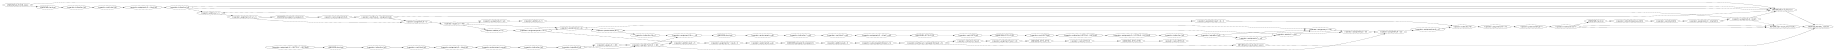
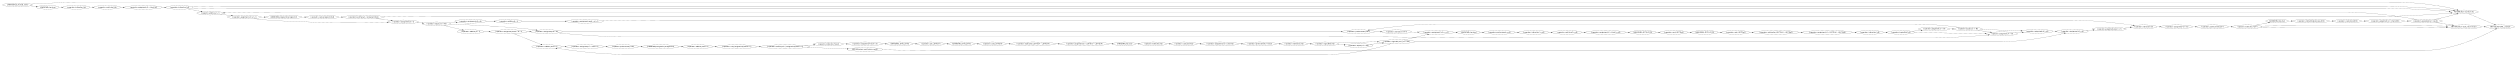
node "(<operator>.subtraction,(_BYTE)v7 - (_BYTE)v4)": added
